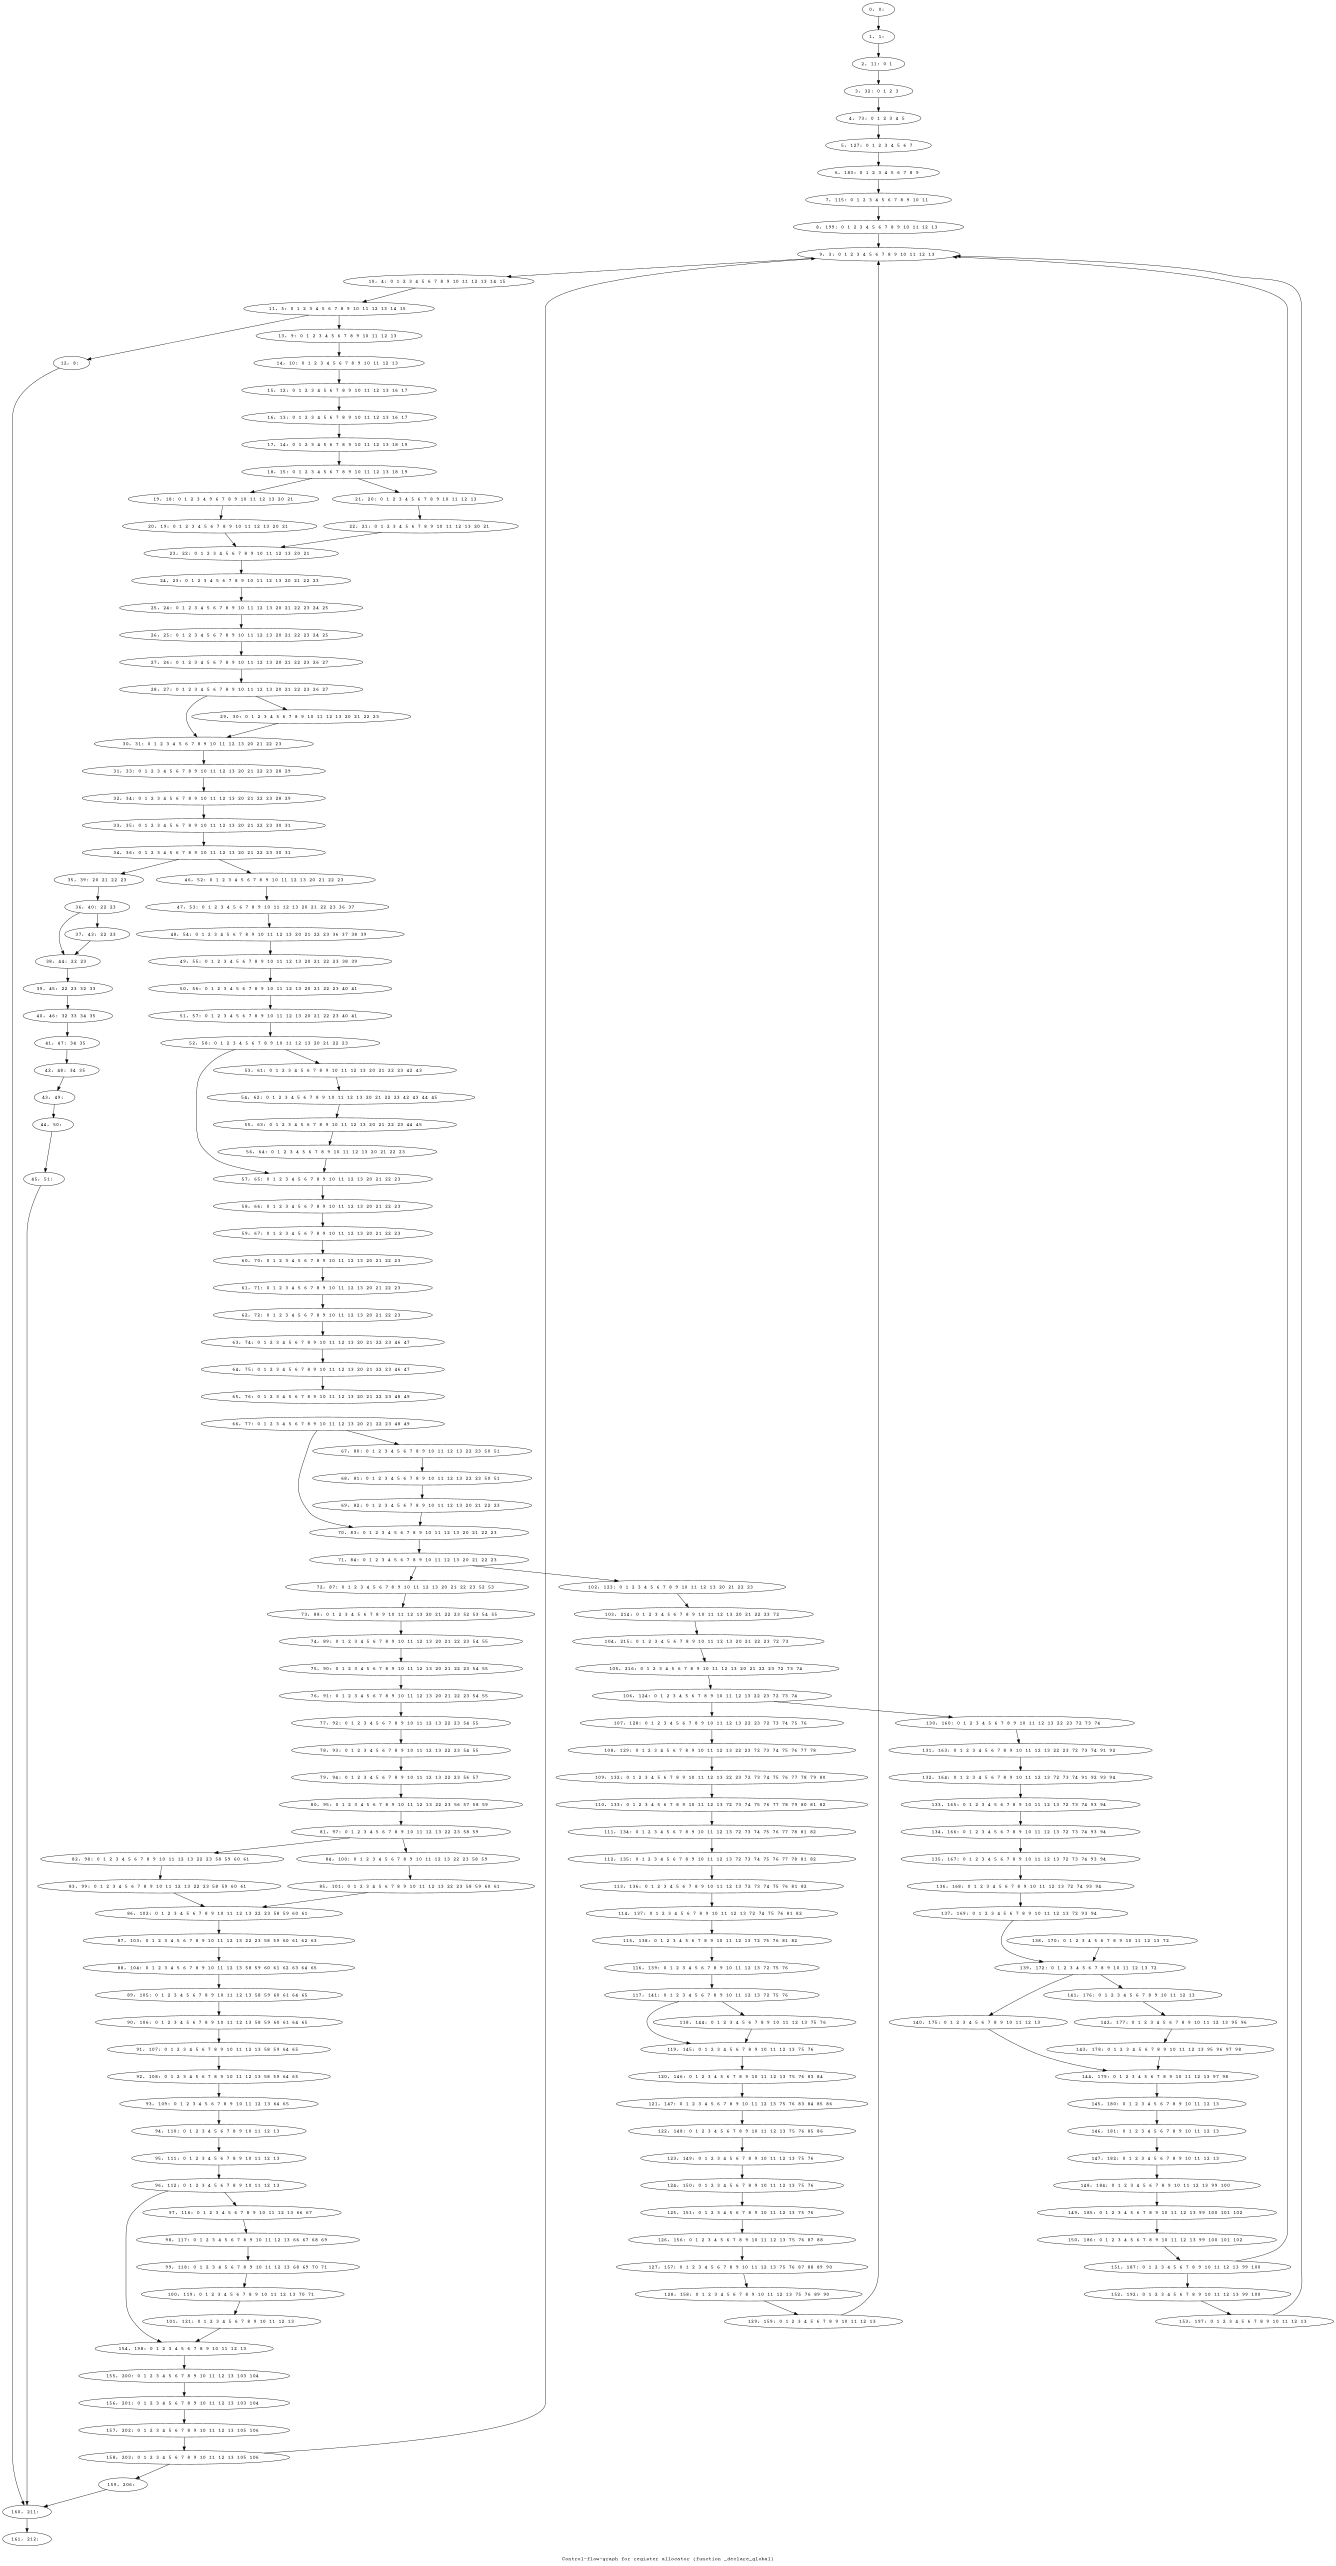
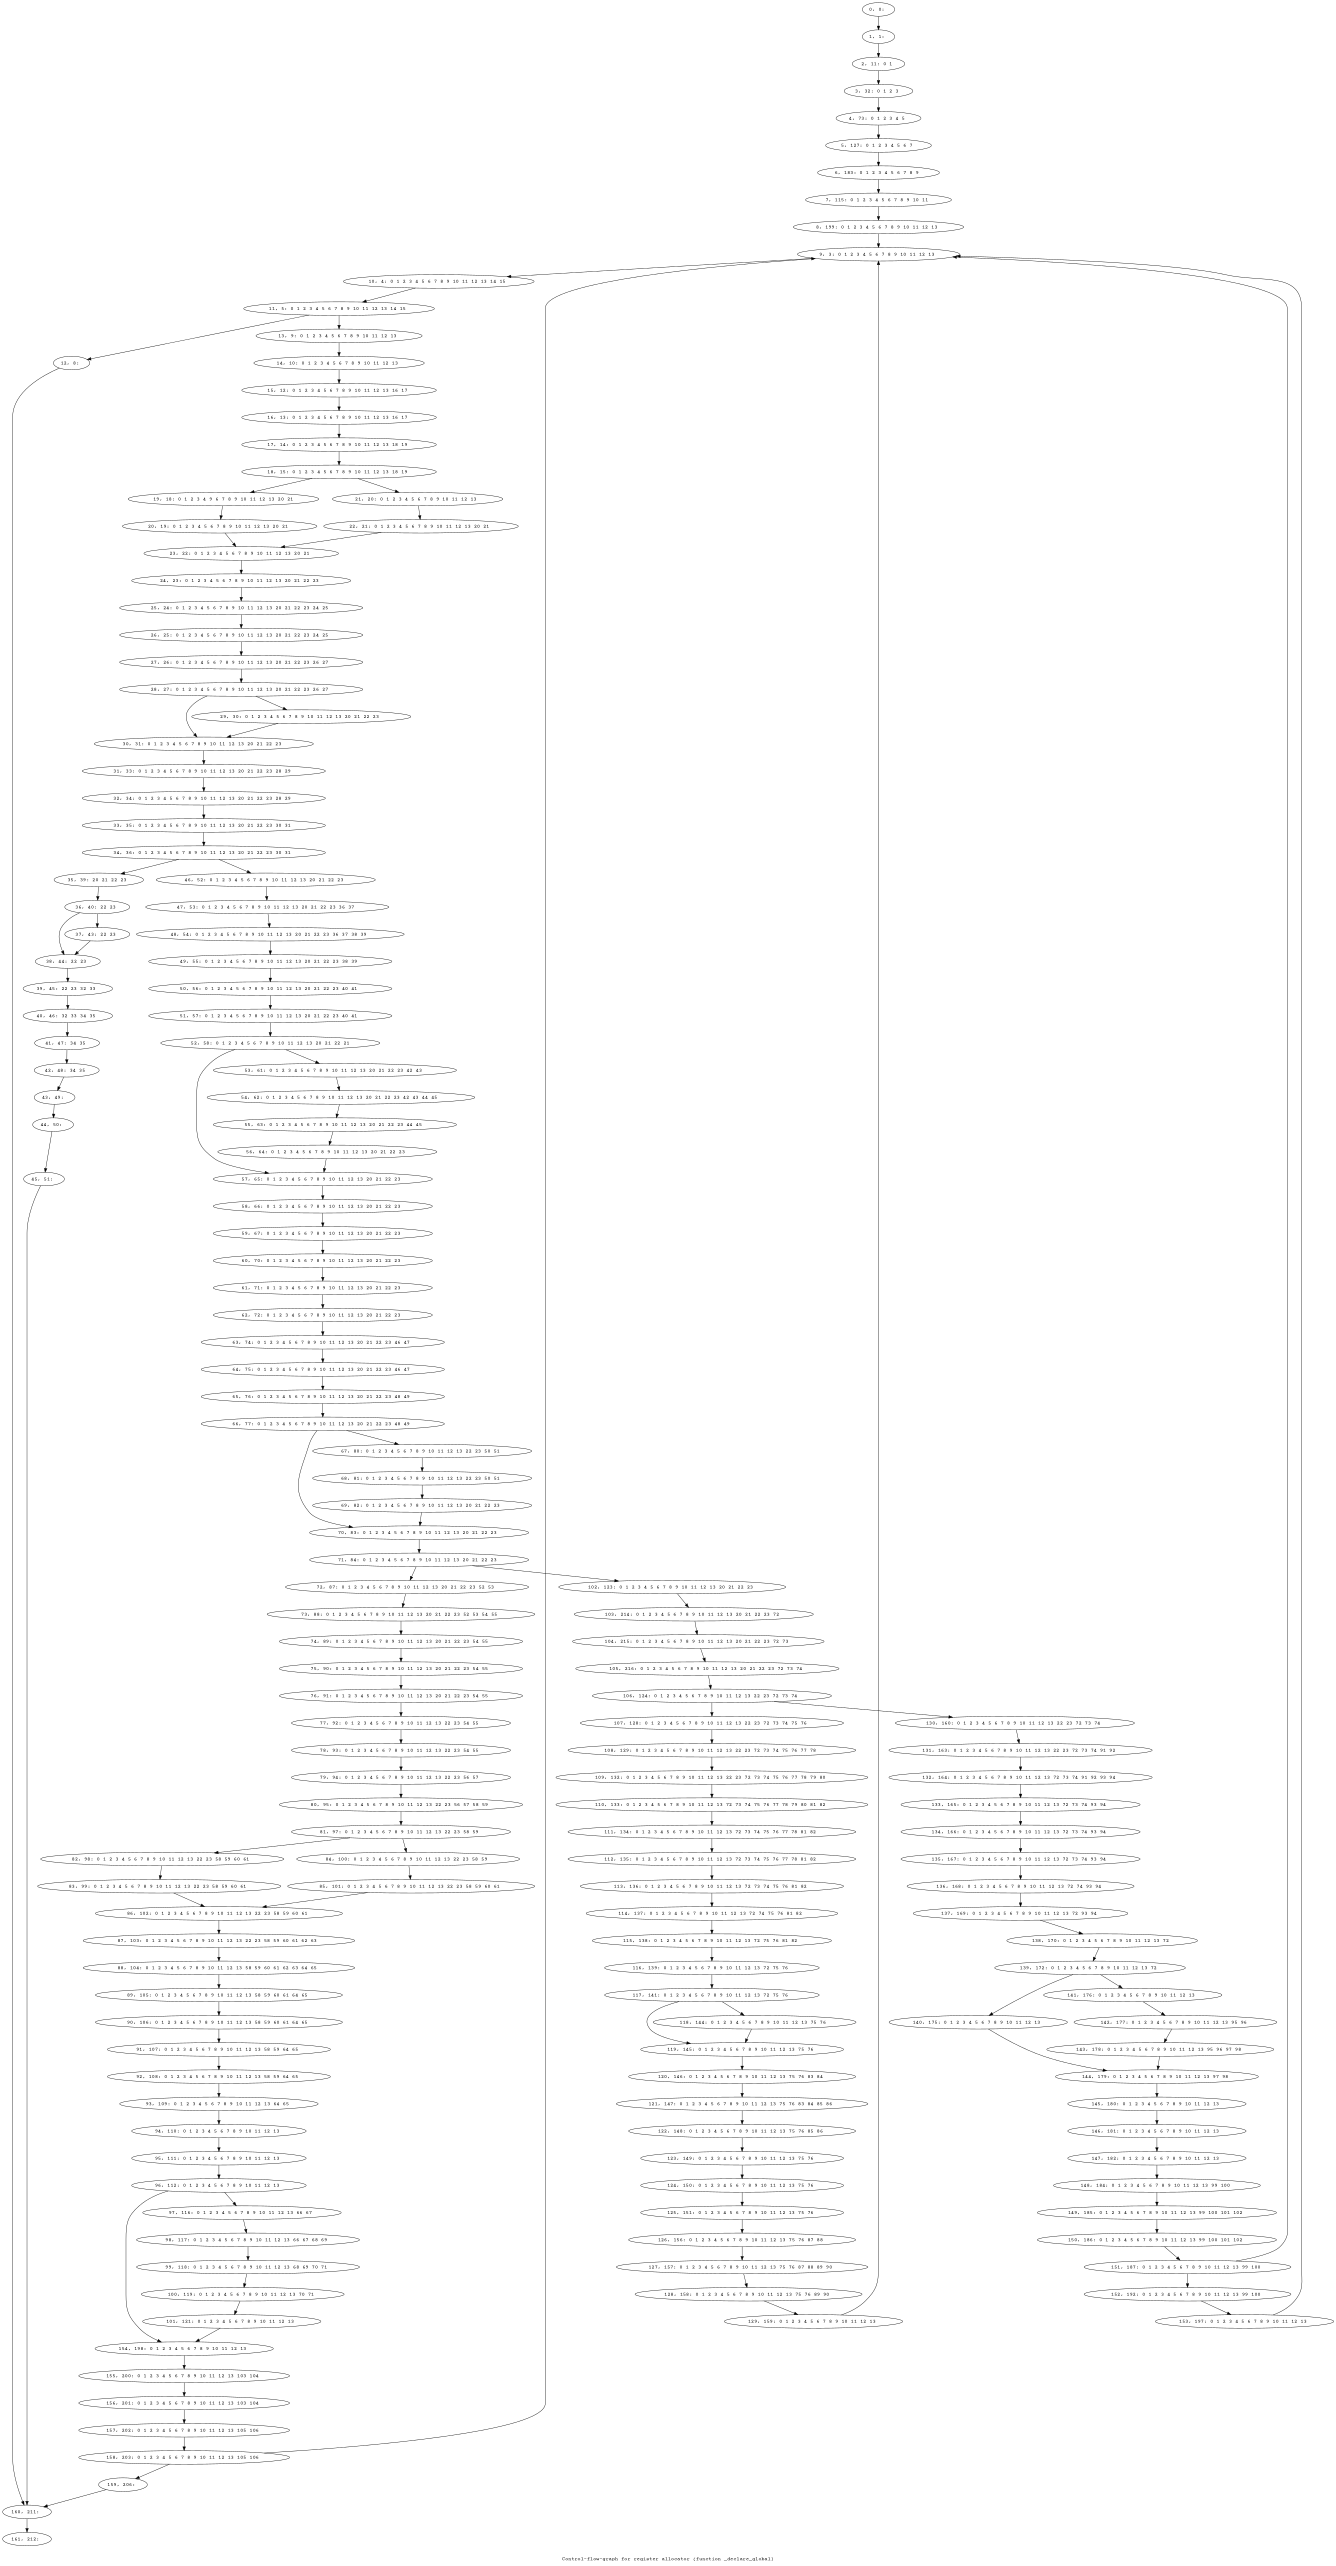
node "52, 58: 0 1 2 3 4 5 6 7 8 9 10 11 12 13 20 21 22 23": label "52, 58: 0 1 2 3 4 5 6 7 8 9 10 11 12 13 20 21 22 23" -> "52, 58: 0 1 2 3 4 5 6 7 8 9 10 11 12 13 20 21 22 21"
edge "65, 76: 0 1 2 3 4 5 6 7 8 9 10 11 12 13 20 21 22 23 48 49" -> "66, 77: 0 1 2 3 4 5 6 7 8 9 10 11 12 13 20 21 22 23 48 49": added
edge "137, 169: 0 1 2 3 4 5 6 7 8 9 10 11 12 13 72 93 94" -> "139, 172: 0 1 2 3 4 5 6 7 8 9 10 11 12 13 72": now "137, 169: 0 1 2 3 4 5 6 7 8 9 10 11 12 13 72 93 94" -> "138, 170: 0 1 2 3 4 5 6 7 8 9 10 11 12 13 72"
